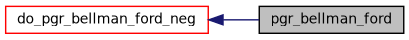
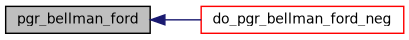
edge "pgr_bellman_ford" -> "do_pgr_bellman_ford_neg": reversed
